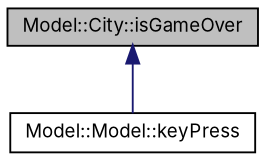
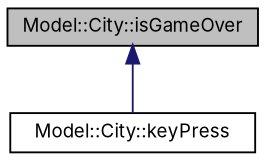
node "Model::Model::keyPress": label "Model::Model::keyPress" -> "Model::City::keyPress"
